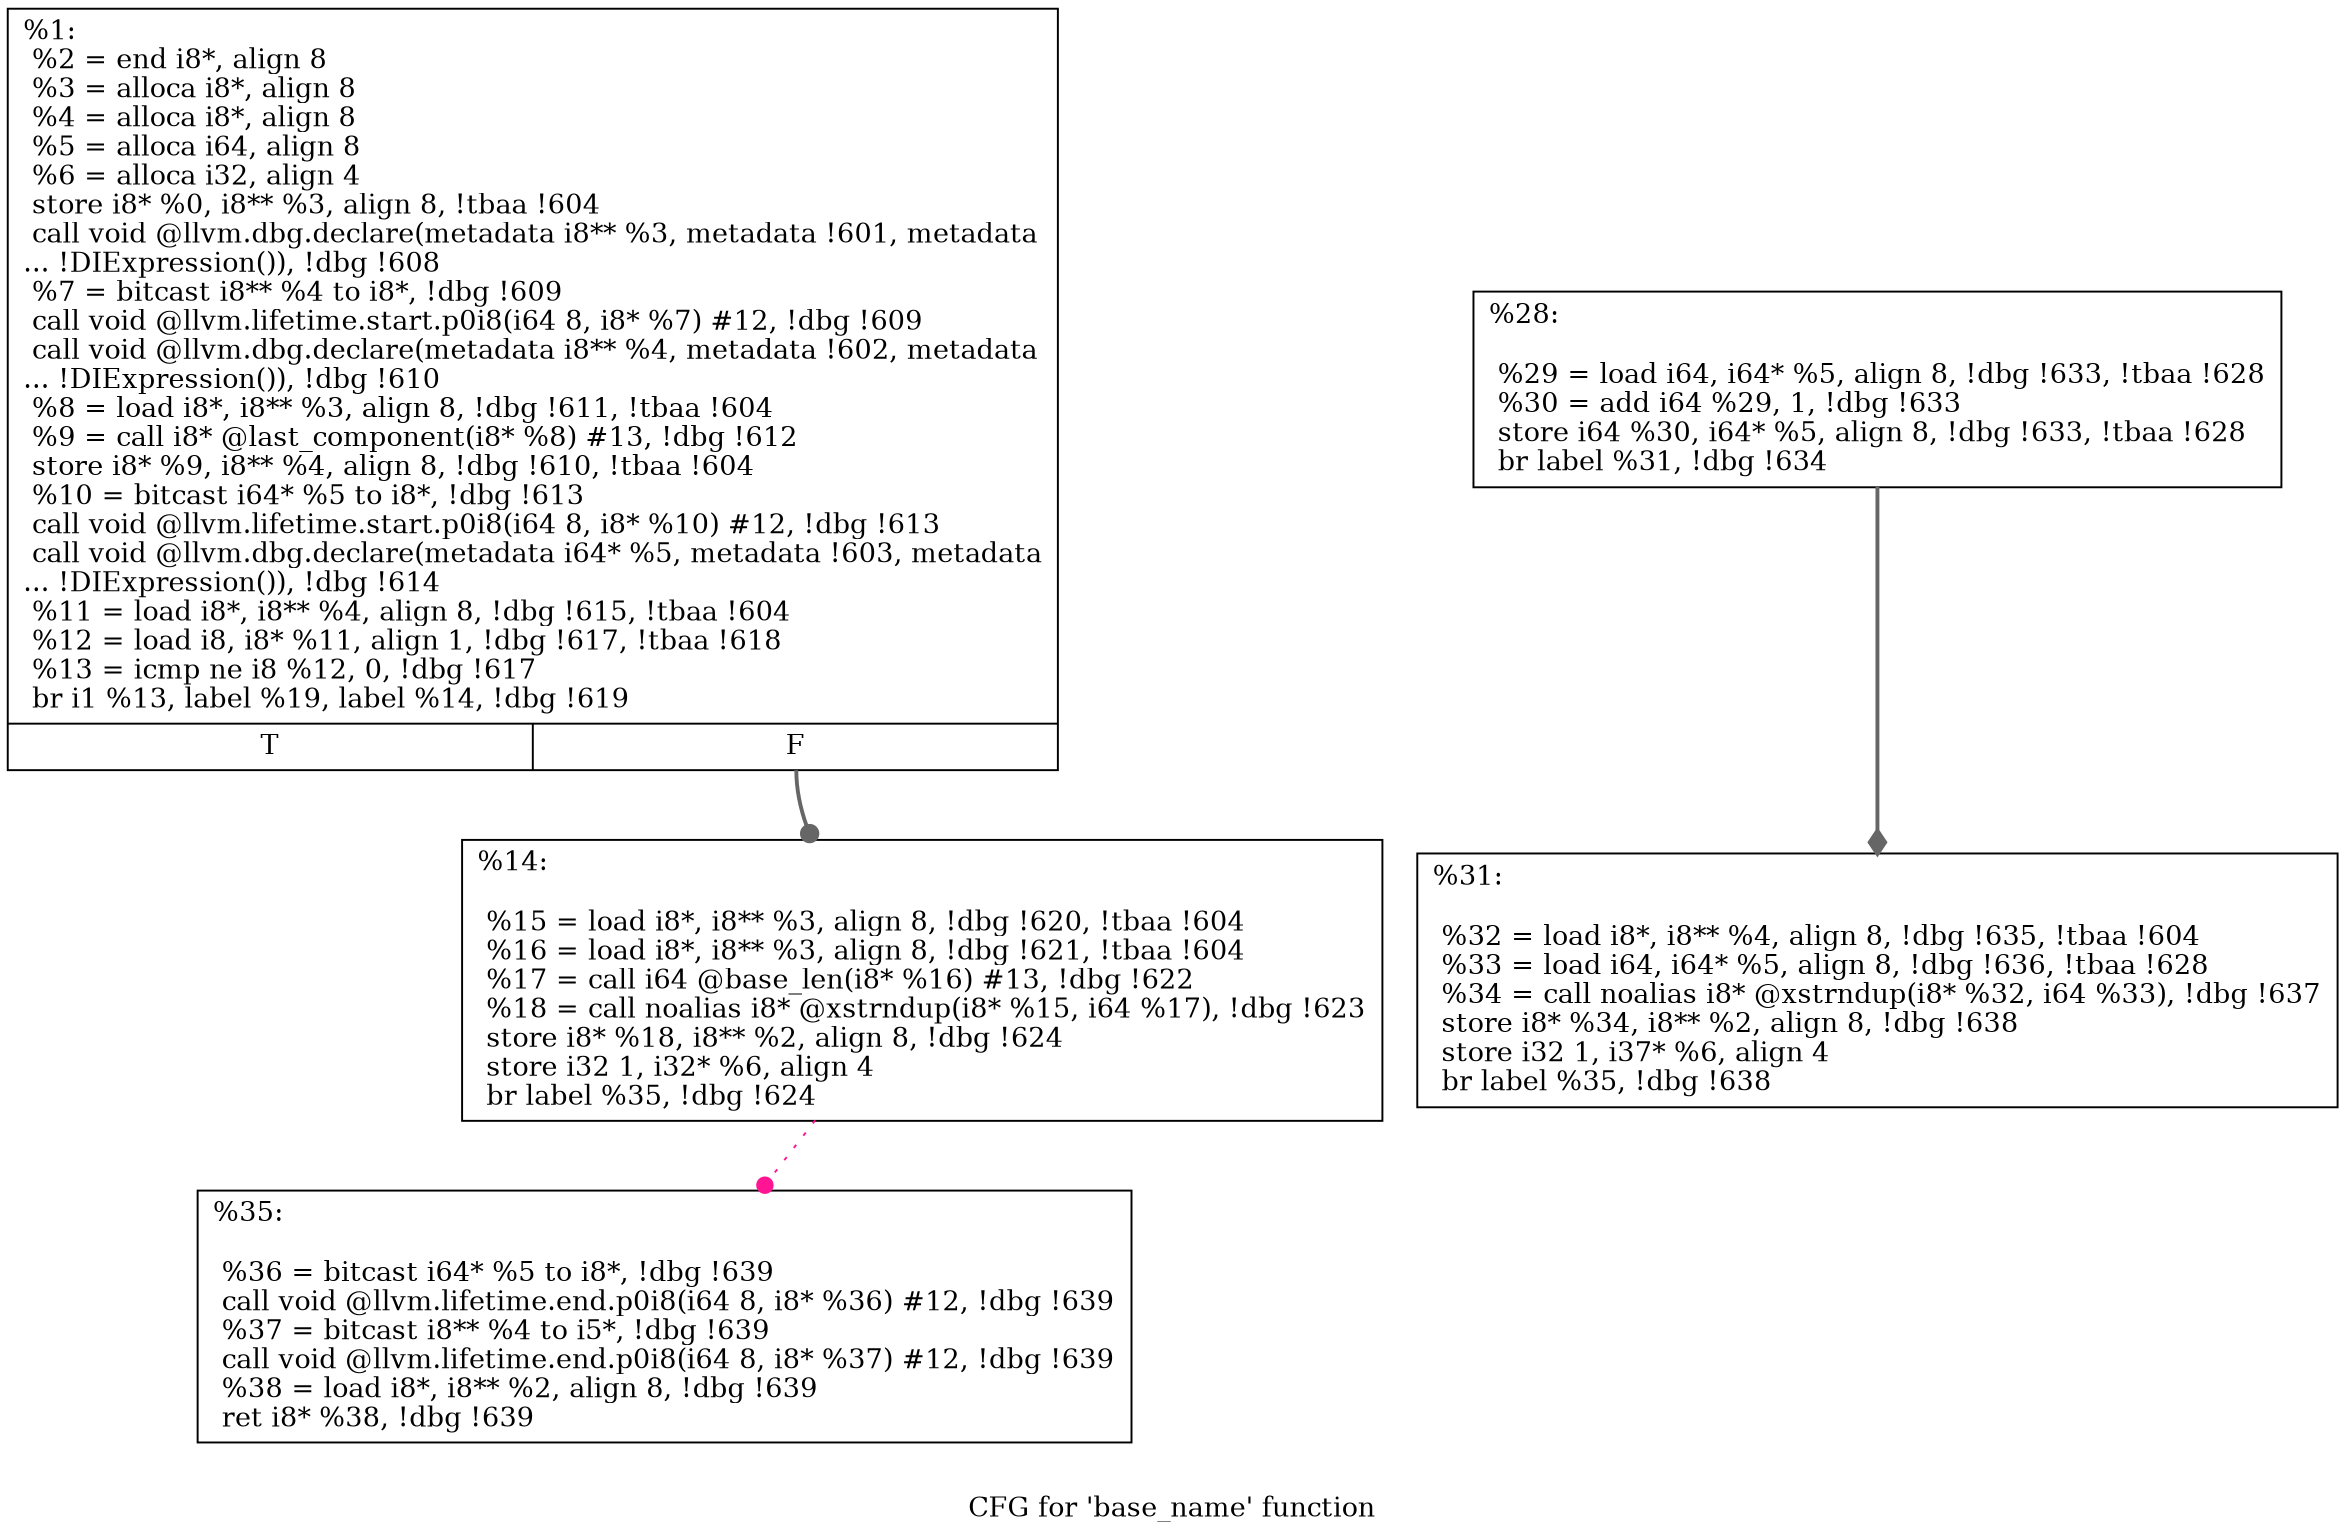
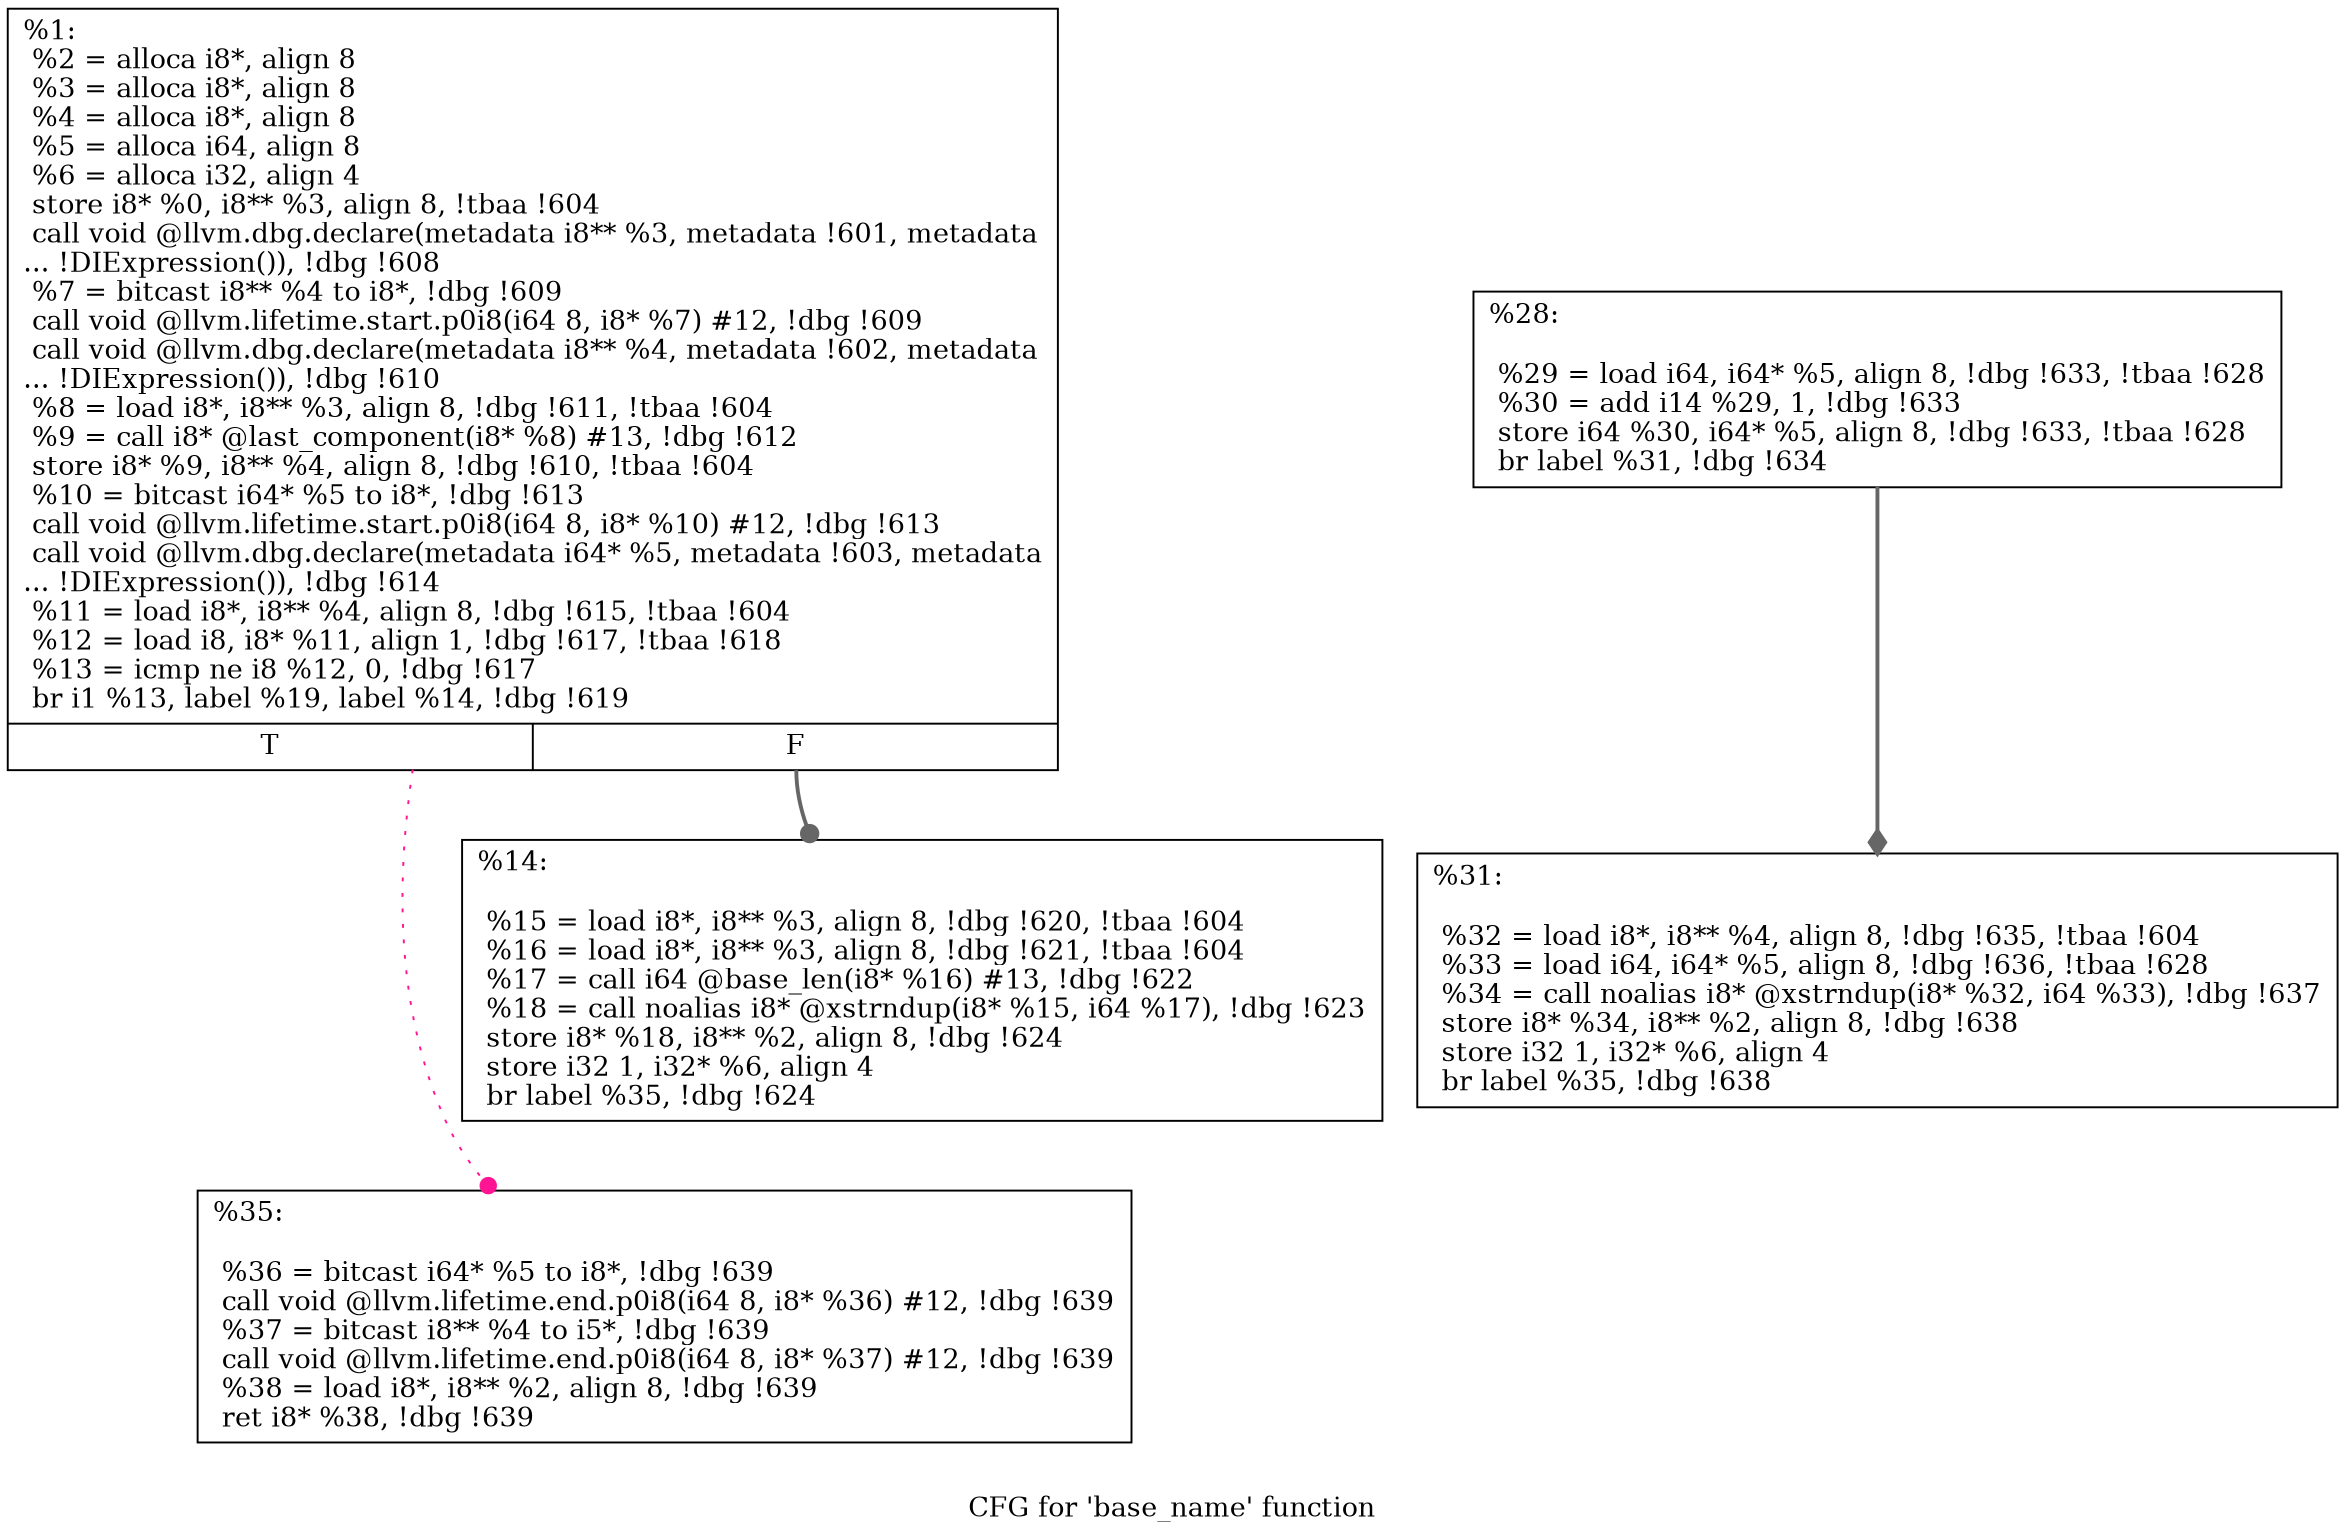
node "%1:": text "%2 = end i8*, align 8" -> "%2 = alloca i8*, align 8"
node "%28:": text "%30 = add i64 %29, 1, !dbg !633" -> "%30 = add i14 %29, 1, !dbg !633"
node "%31:": text "store i32 1, i37* %6, align 4" -> "store i32 1, i32* %6, align 4"
edge "%14:" -> "%35:": now "%1:" -> "%35:"
